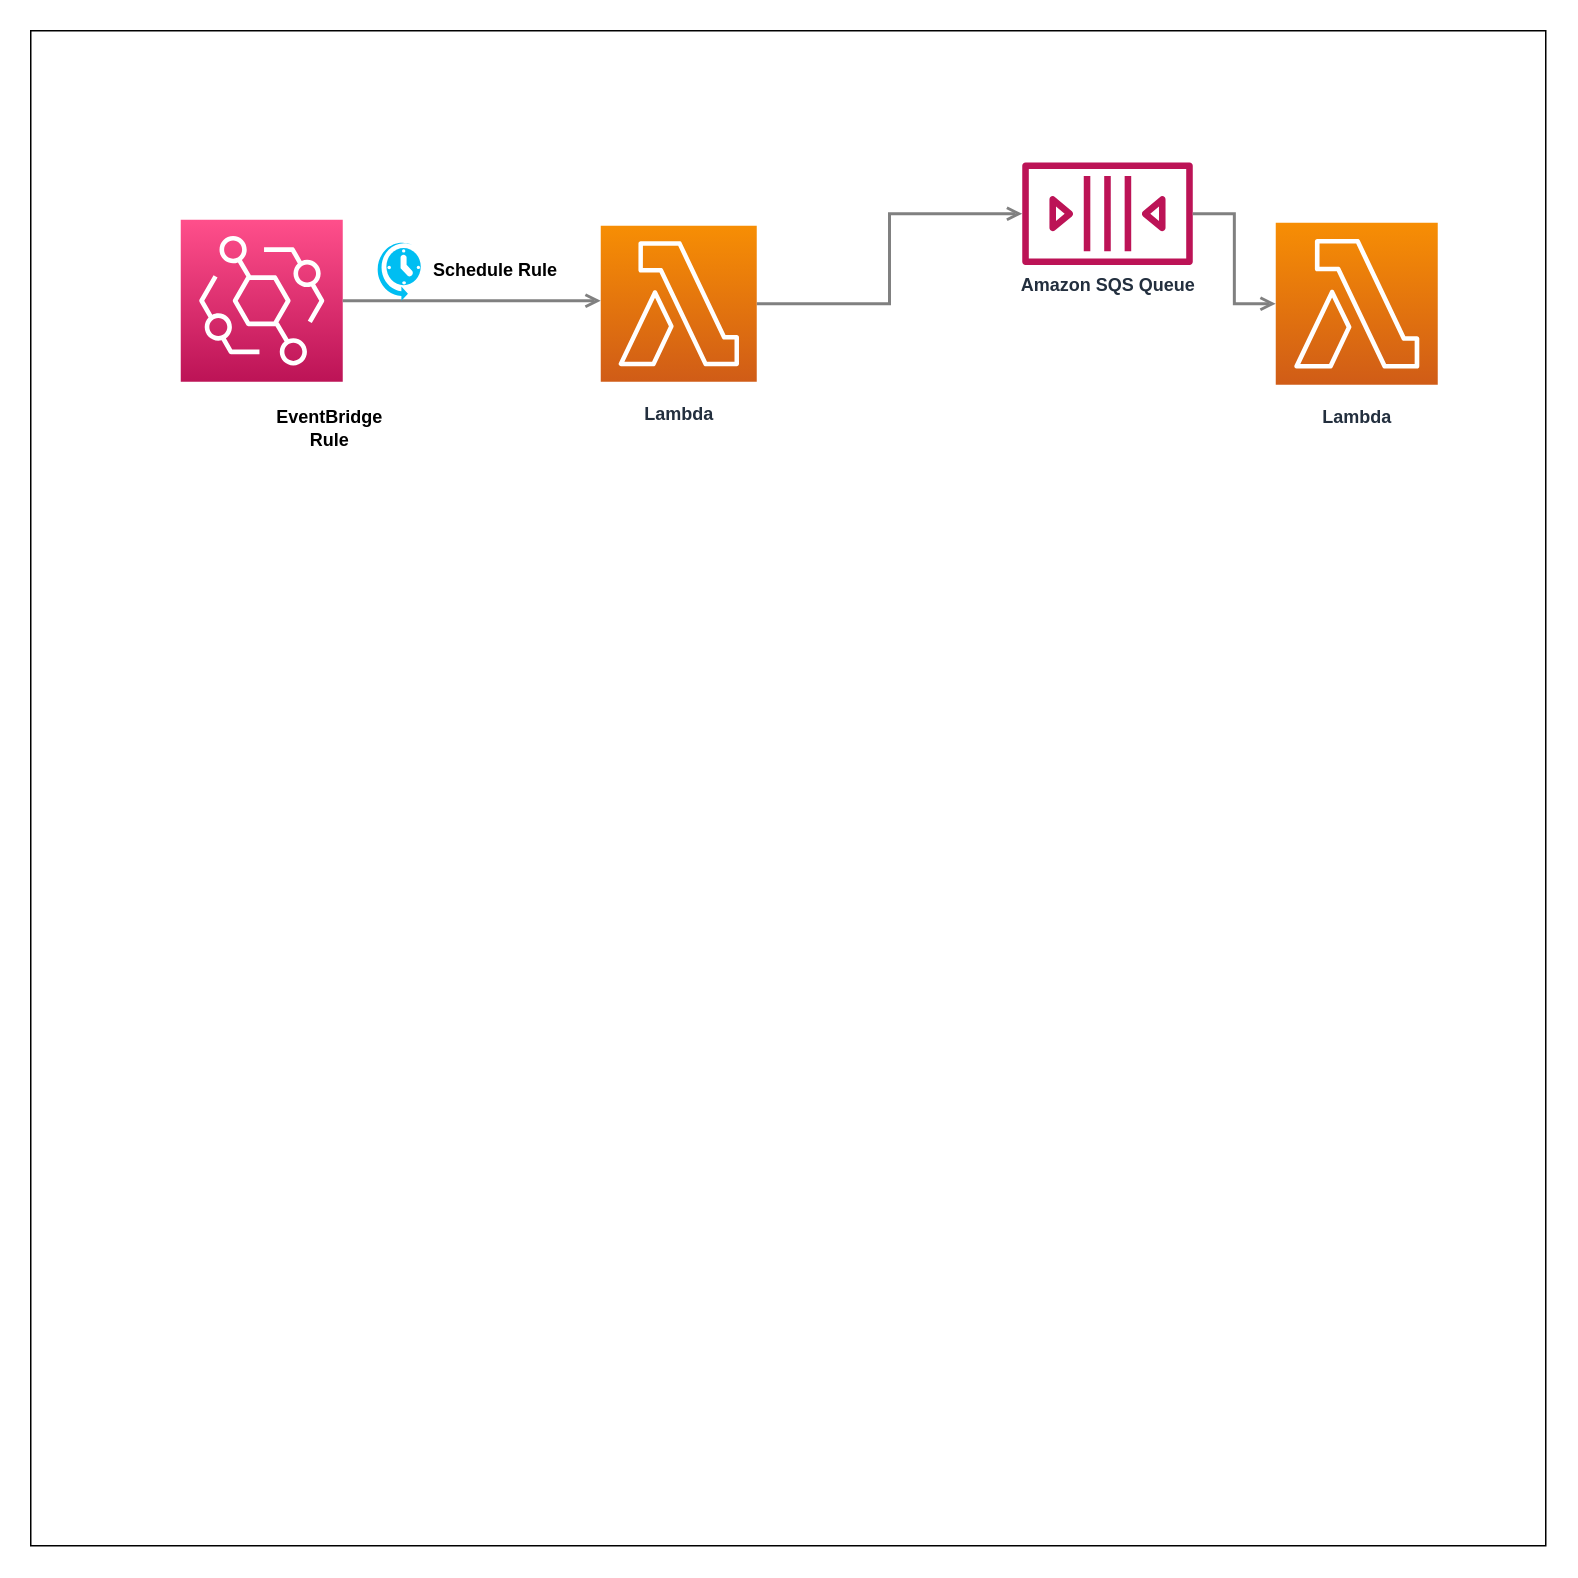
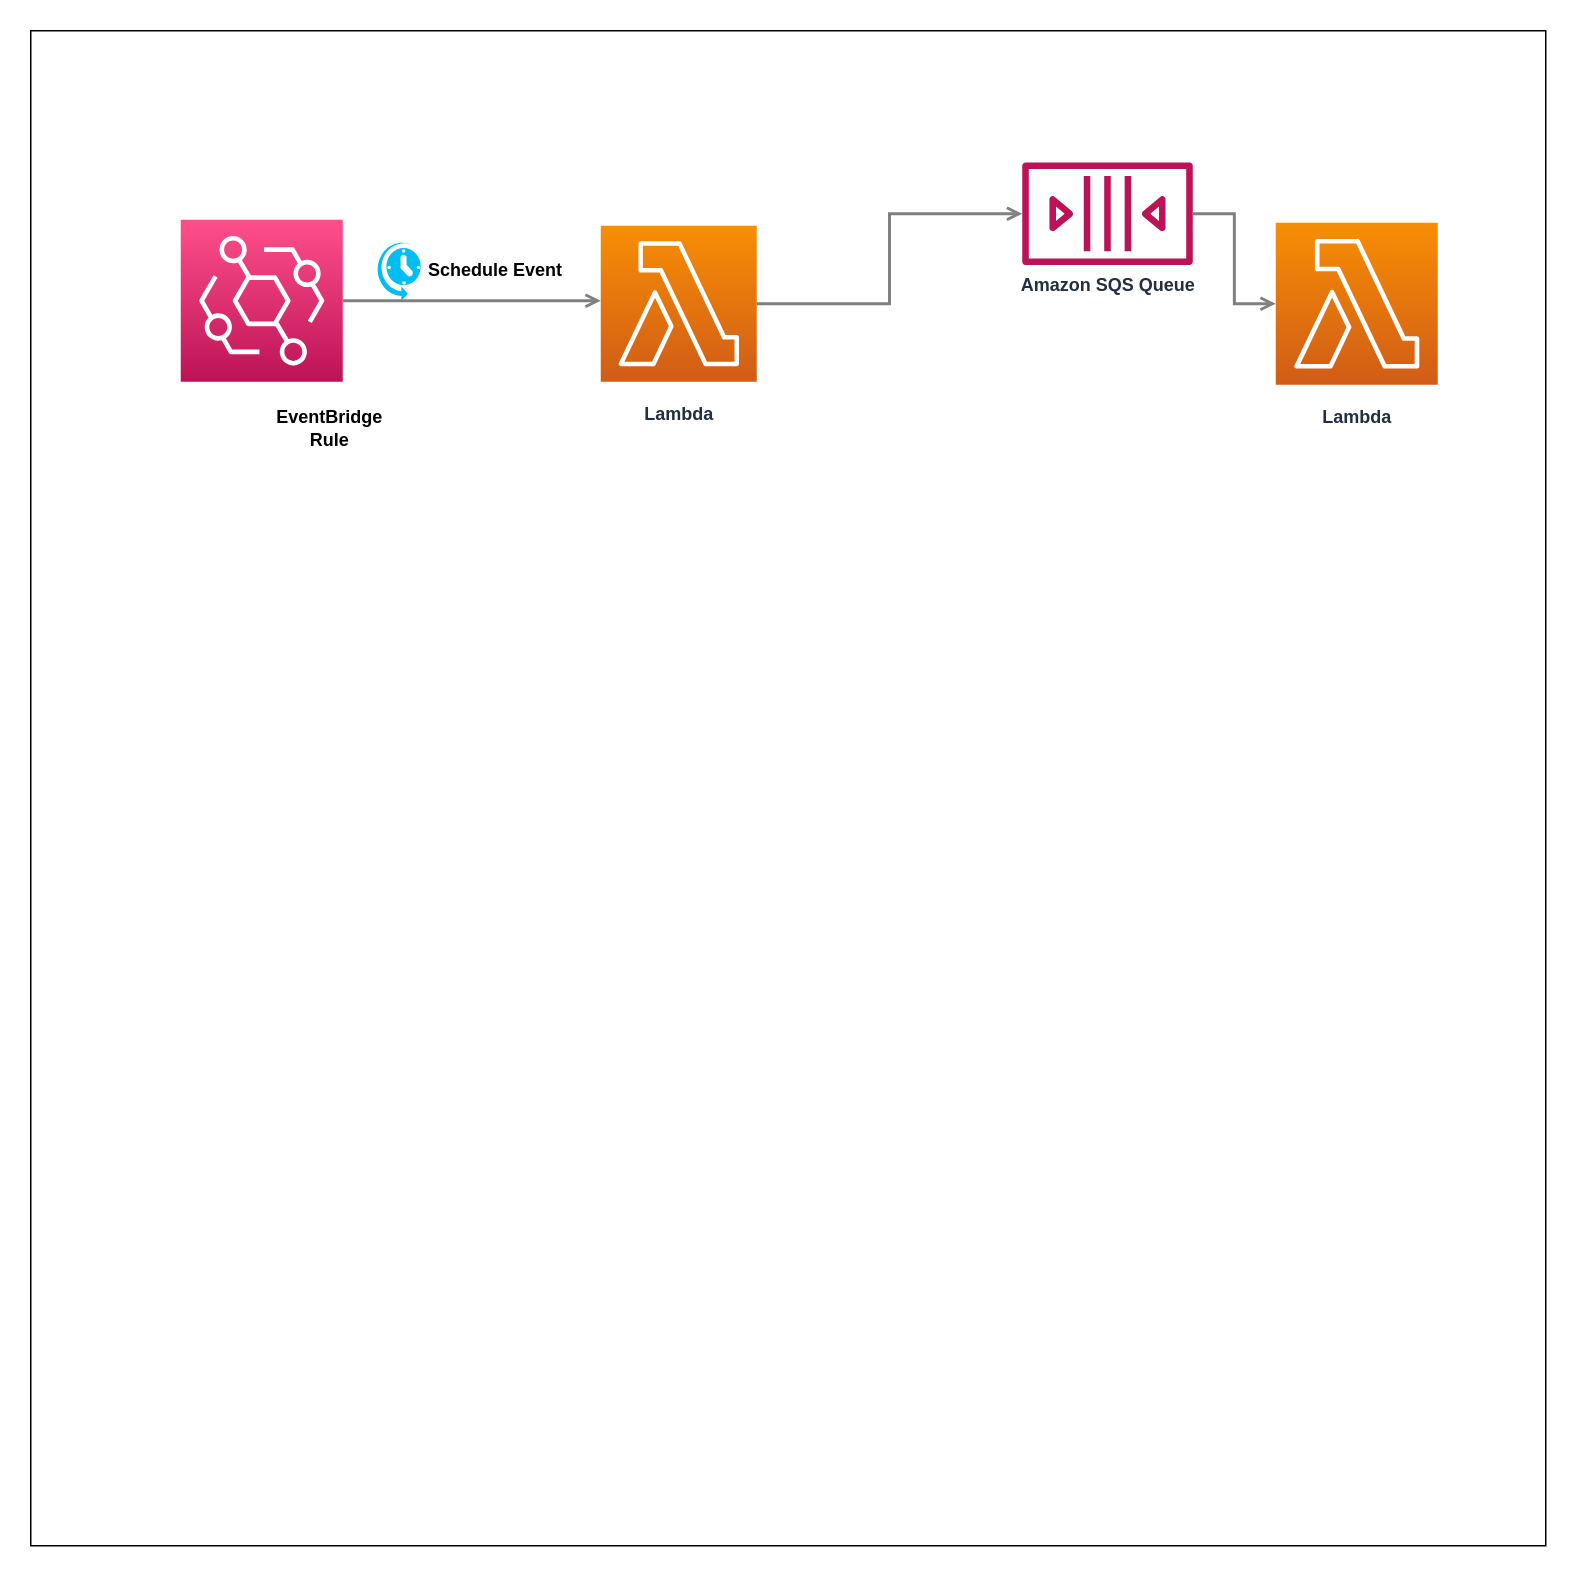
node "Schedule Rule": label "Schedule Rule" -> "Schedule Event"
